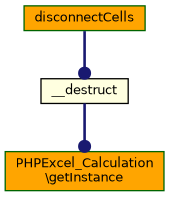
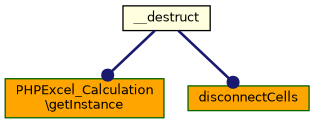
edge "disconnectCells" -> "__destruct": reversed
